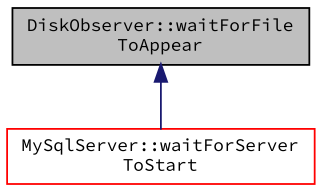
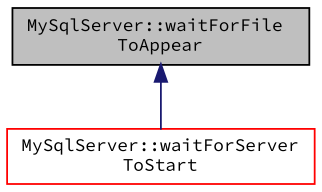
node "DiskObserver::waitForFile ToAppear": label "DiskObserver::waitForFile ToAppear" -> "MySqlServer::waitForFile ToAppear"
